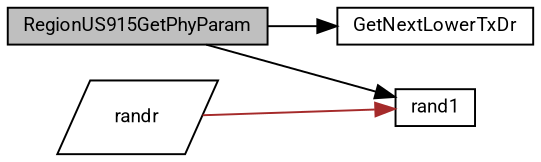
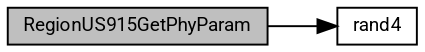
node "GetNextLowerTxDr": removed
node "rand1": label "rand1" -> "rand4"
node "randr": removed
